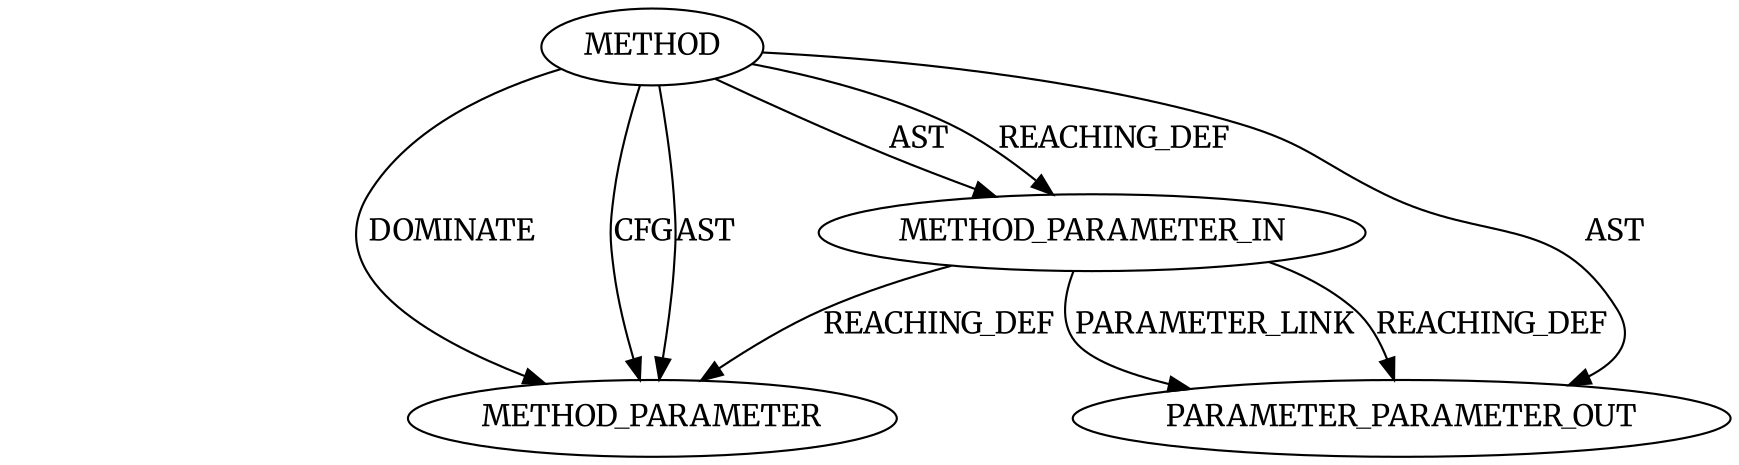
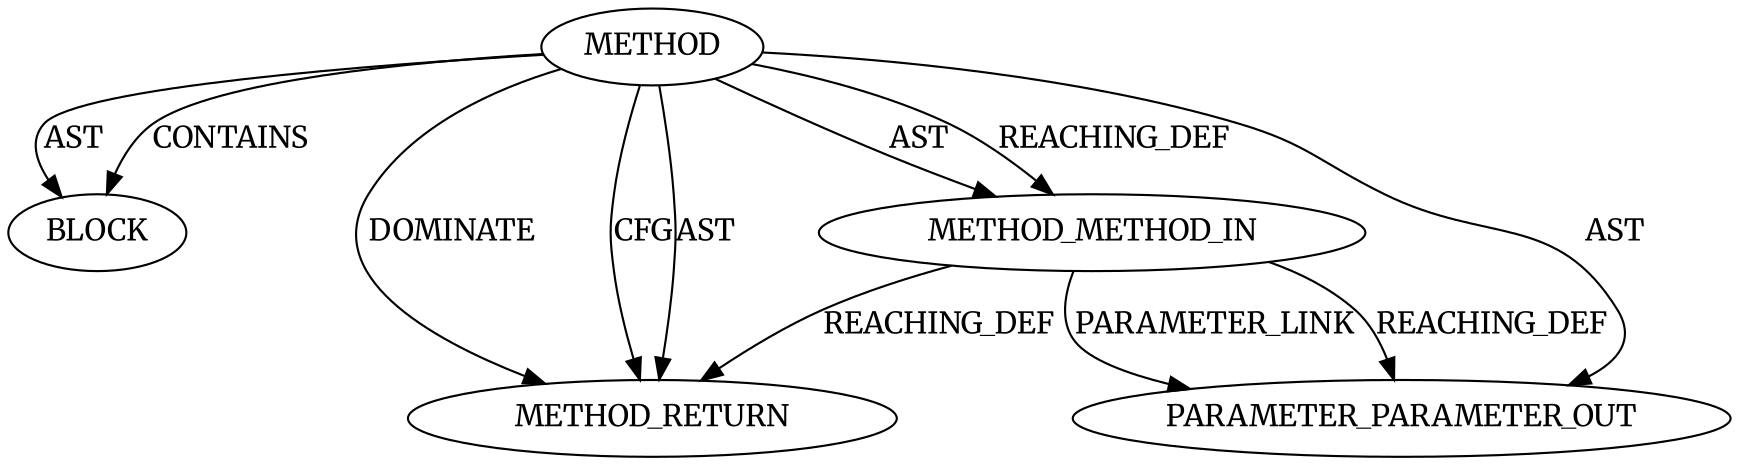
node "BLOCK": added
node "METHOD_PARAMETER_IN": label "METHOD_PARAMETER_IN" -> "METHOD_METHOD_IN"
node "METHOD_PARAMETER": label "METHOD_PARAMETER" -> "METHOD_RETURN"
